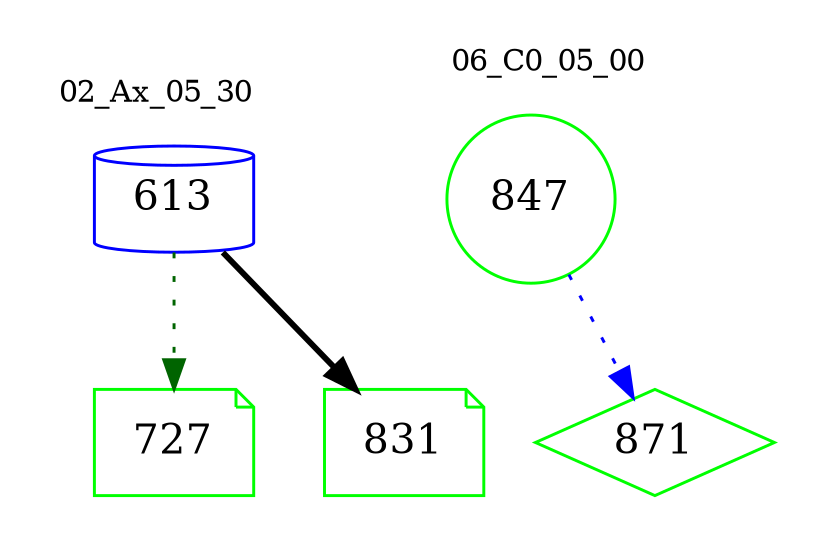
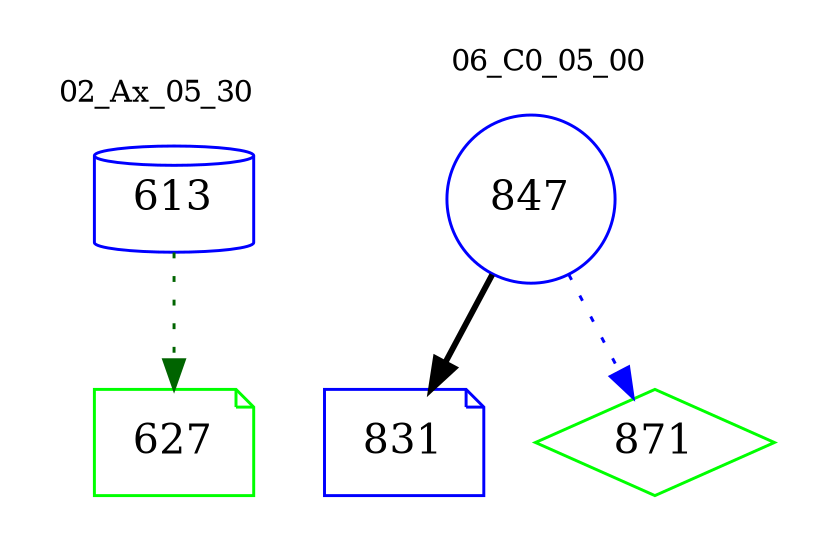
node "847": color green -> blue
edge "613" -> "831": now "847" -> "831"
node "727": label "727" -> "627"
node "831": color green -> blue
